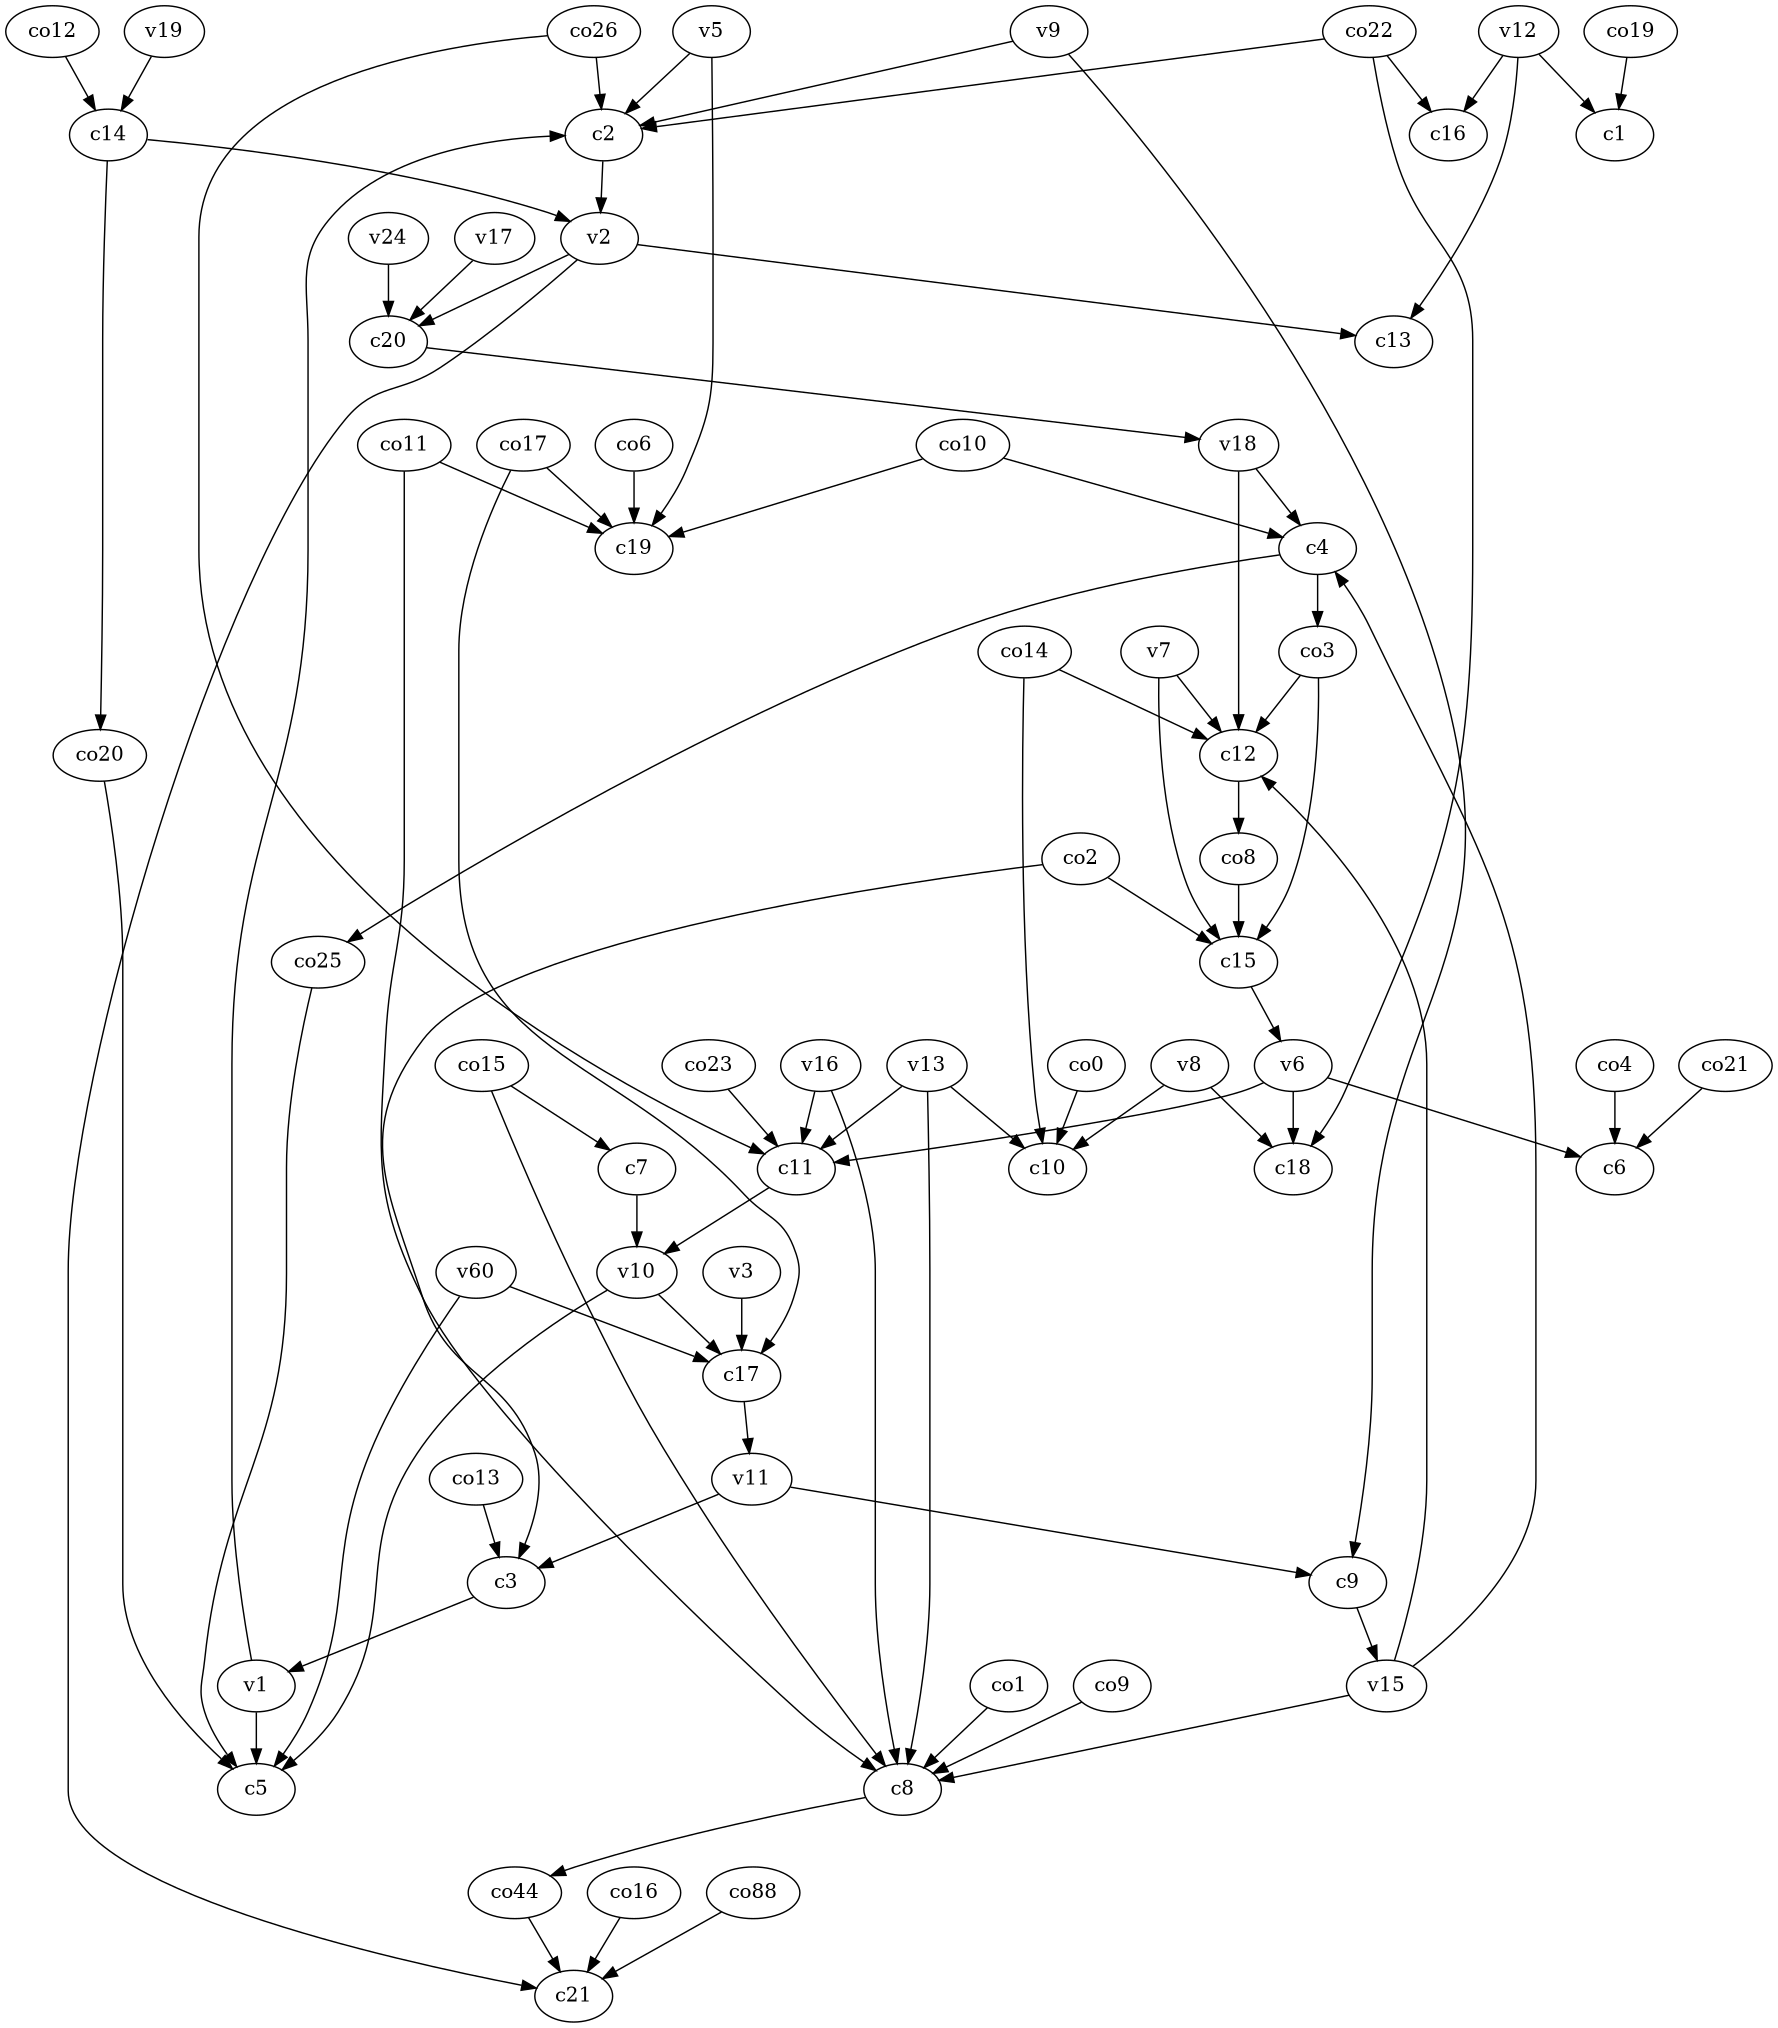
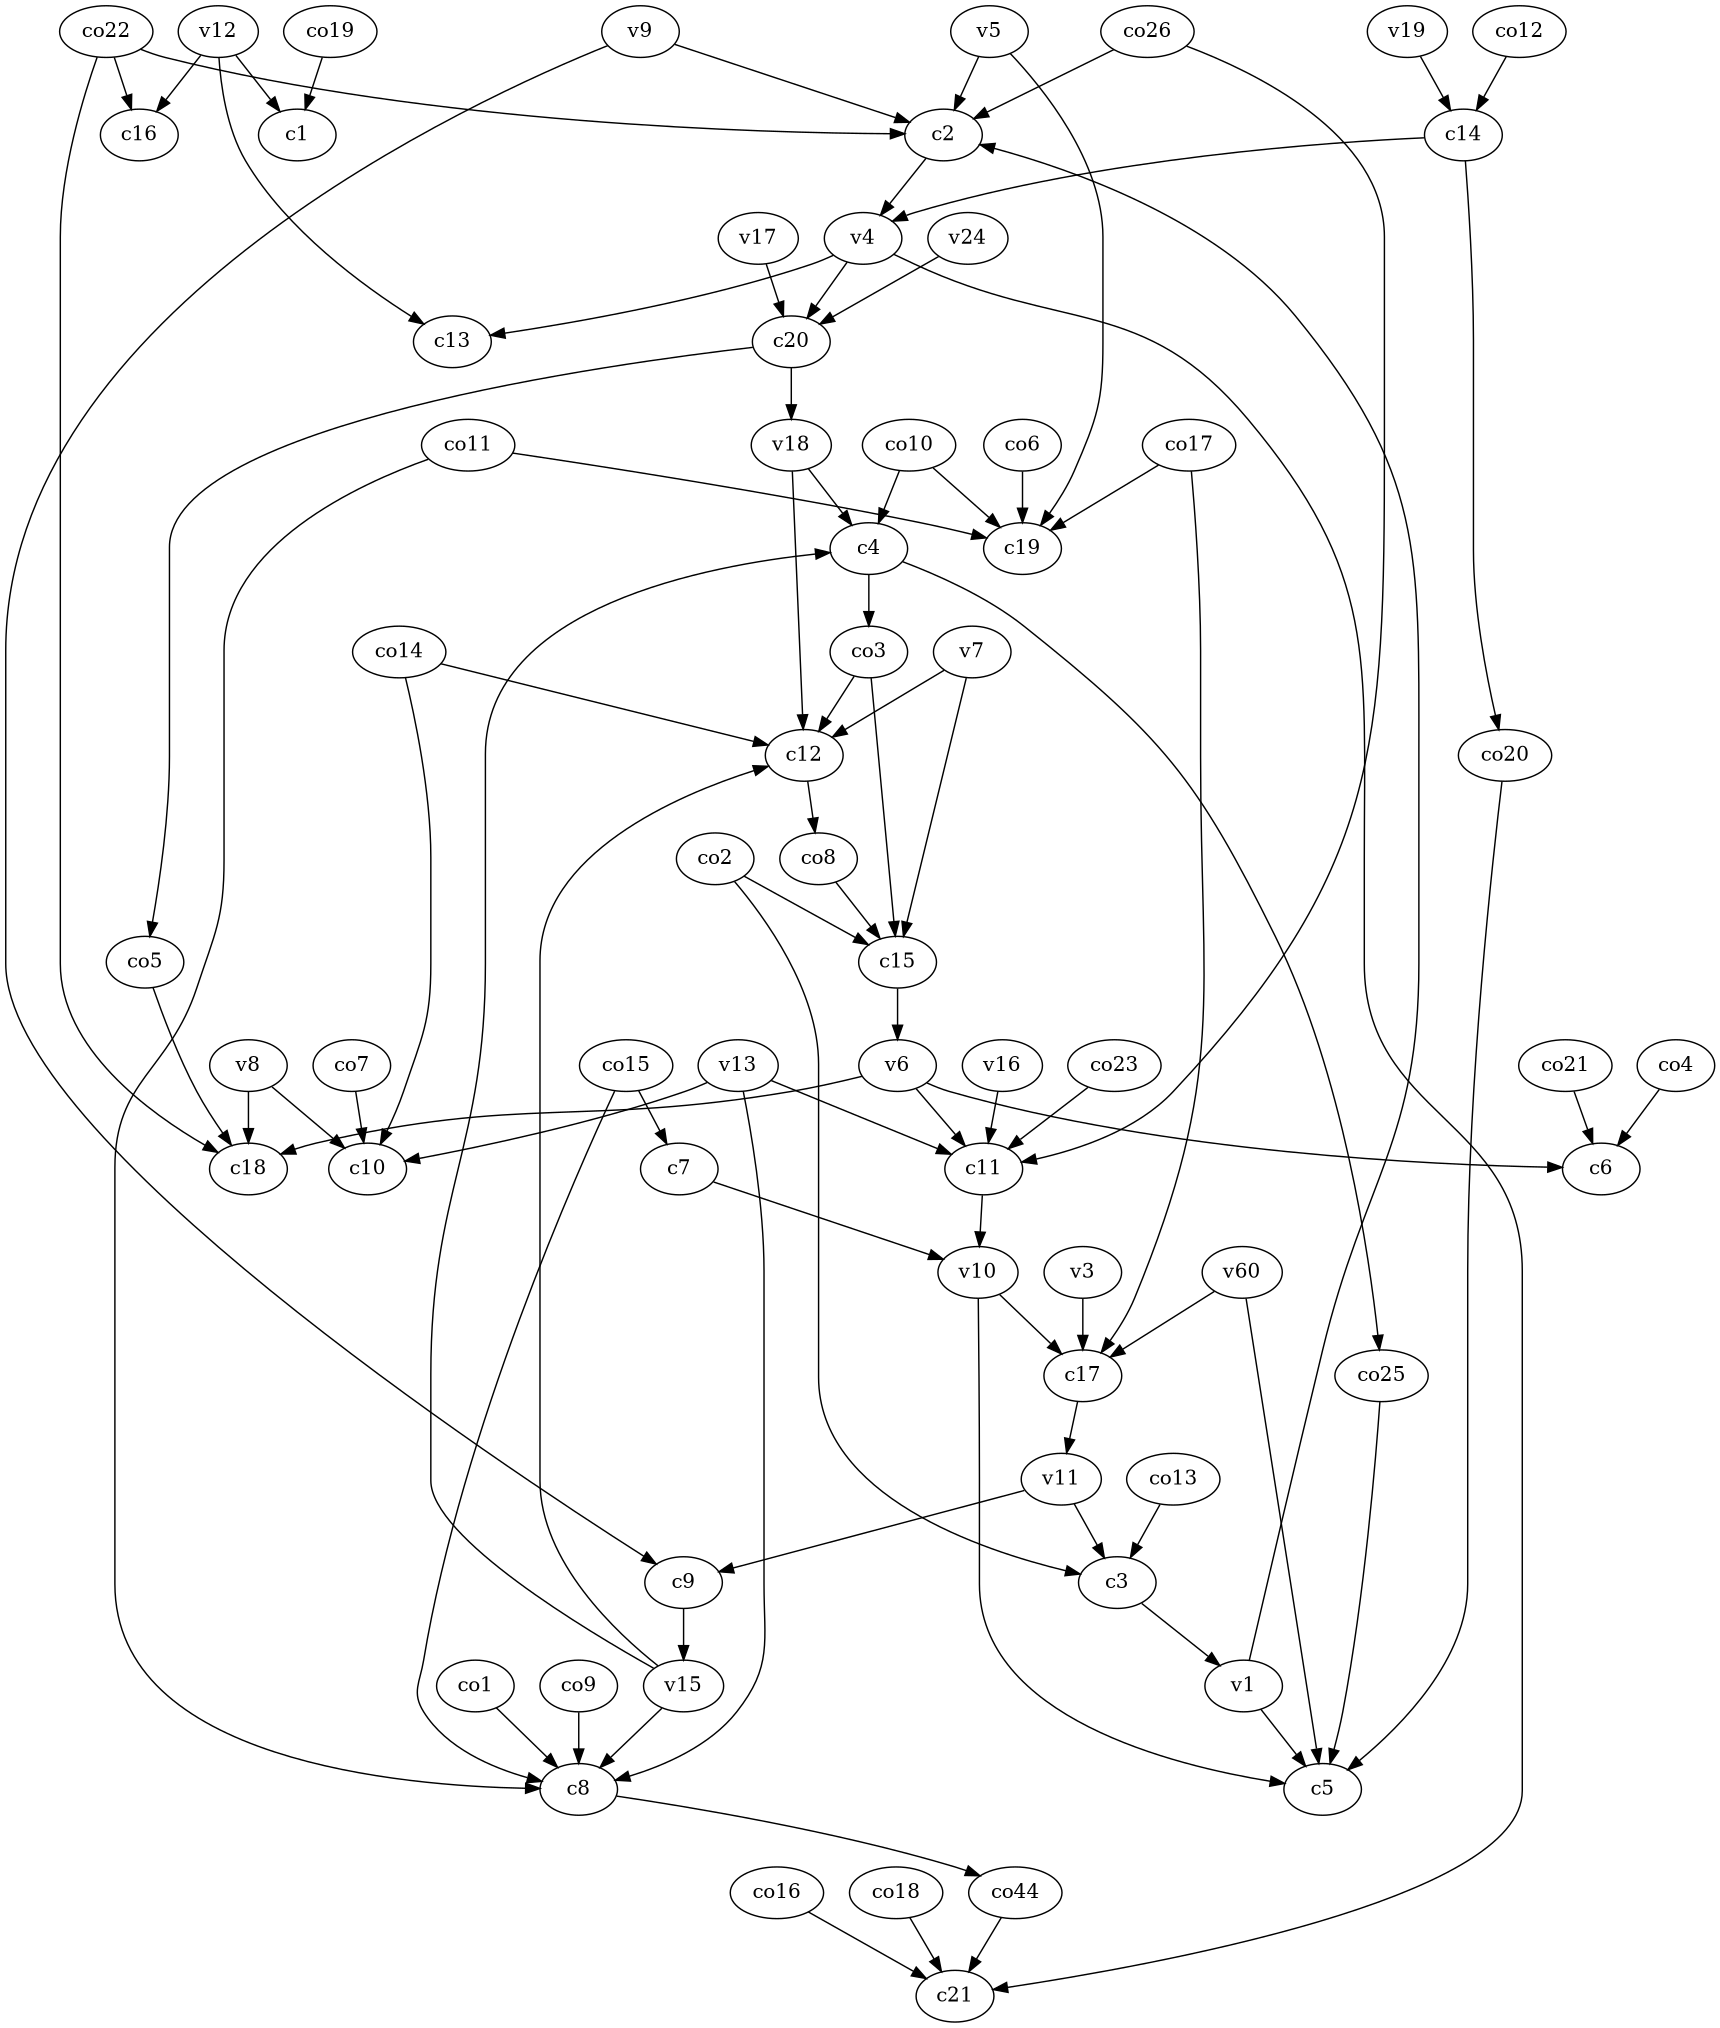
node "v2": label "v2" -> "v4"
node "co5": added
node "co0": label "co0" -> "co7"
edge "v16" -> "c8": removed
node "co88": label "co88" -> "co18"
